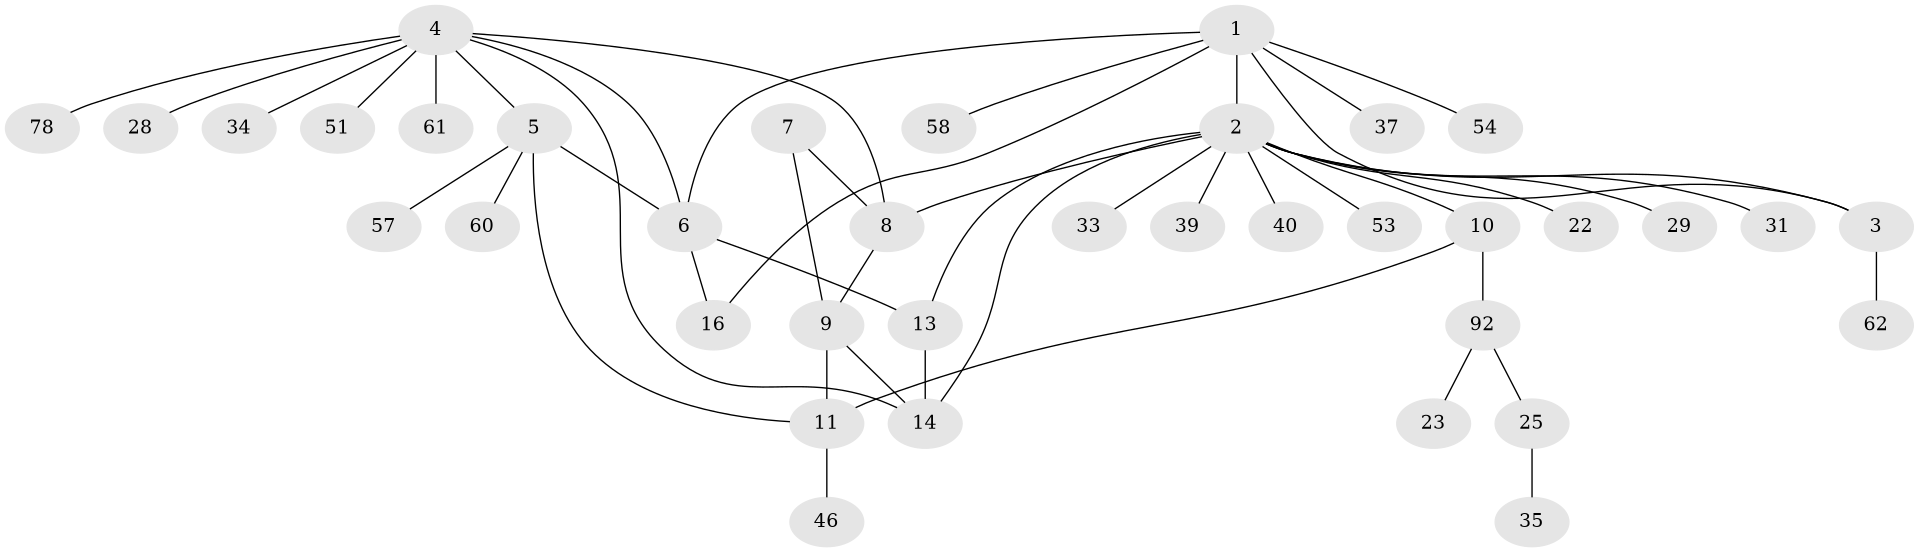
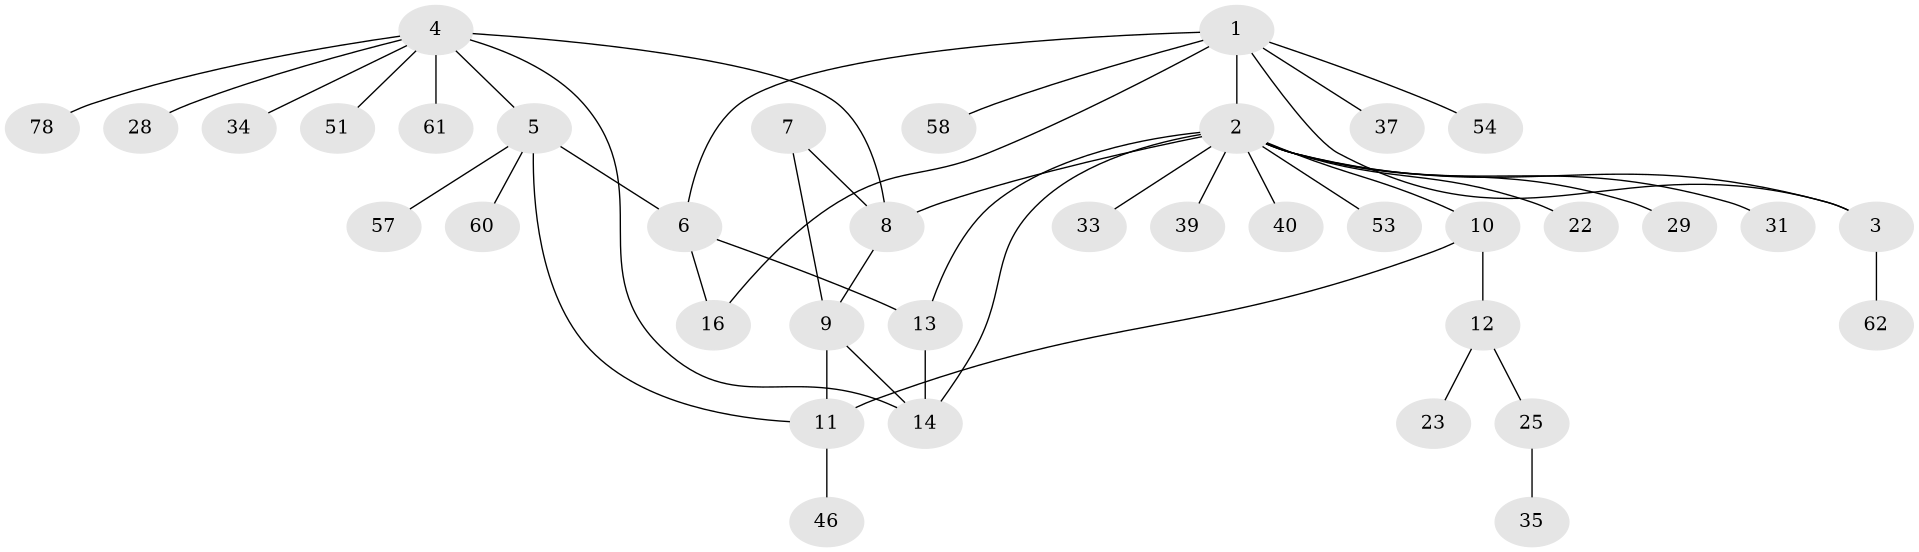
edge "4" -- "6": removed
node "92": label "92" -> "12"
